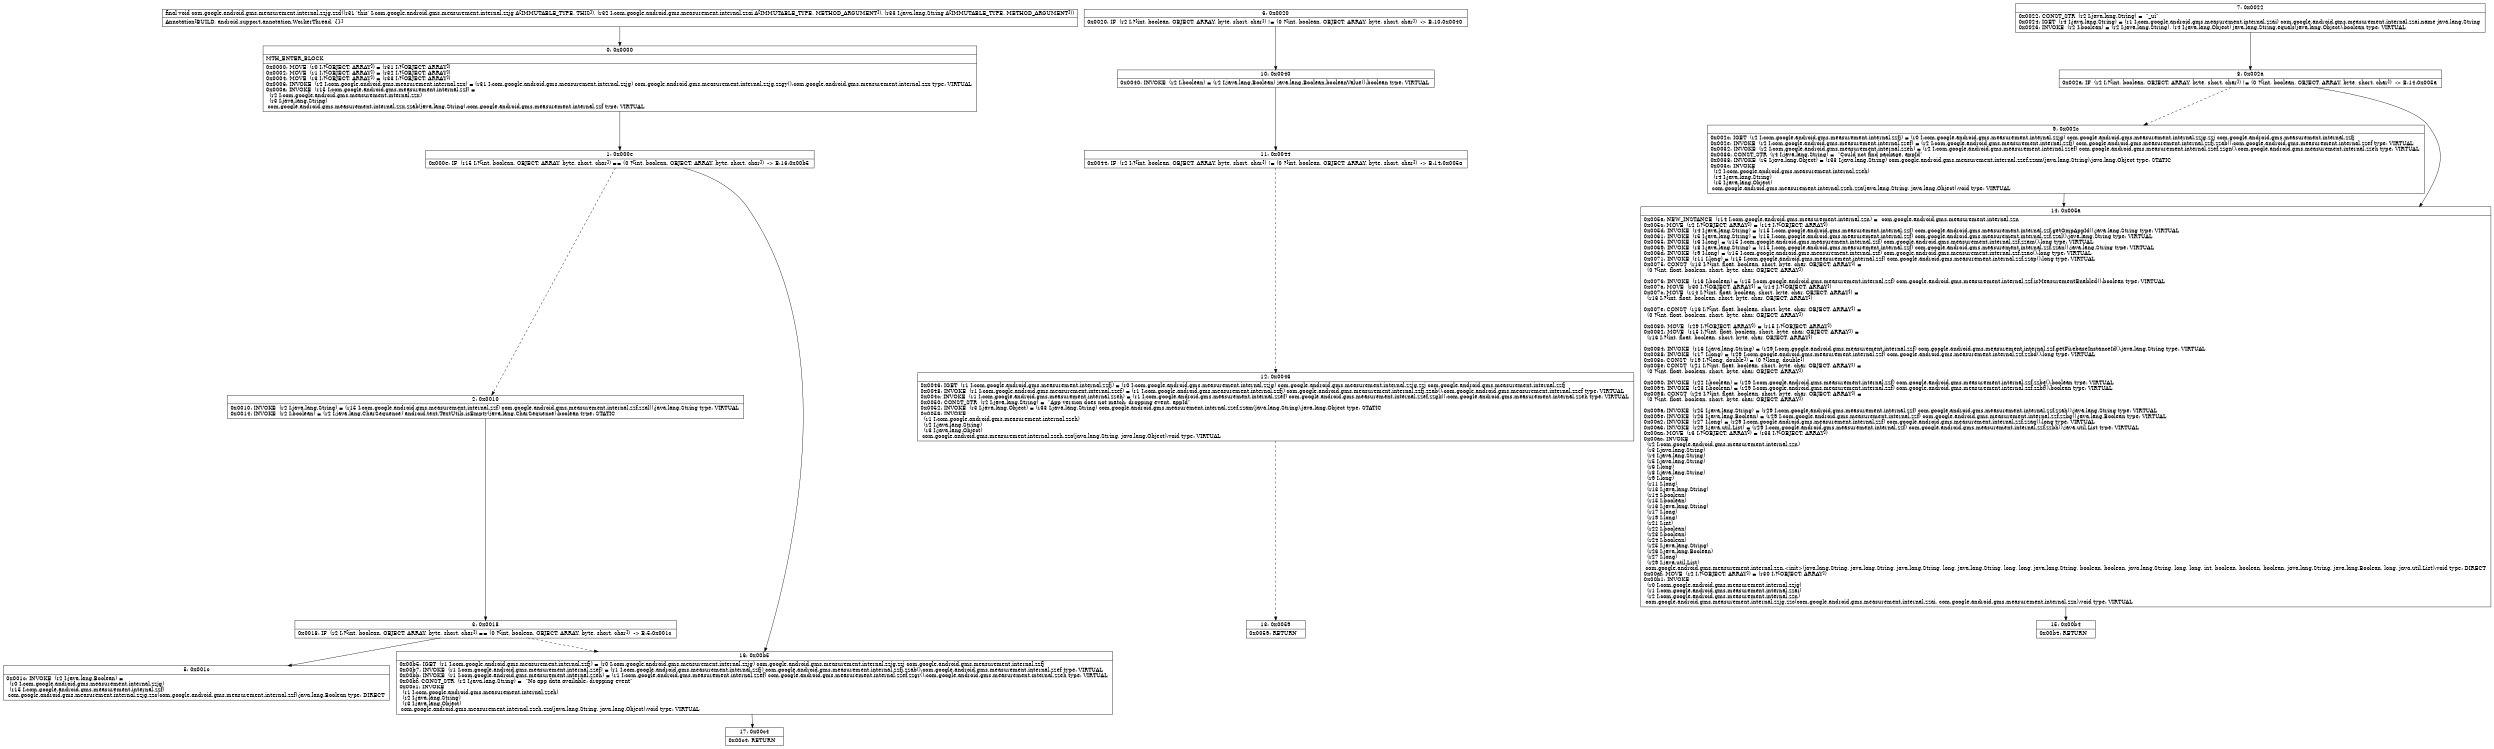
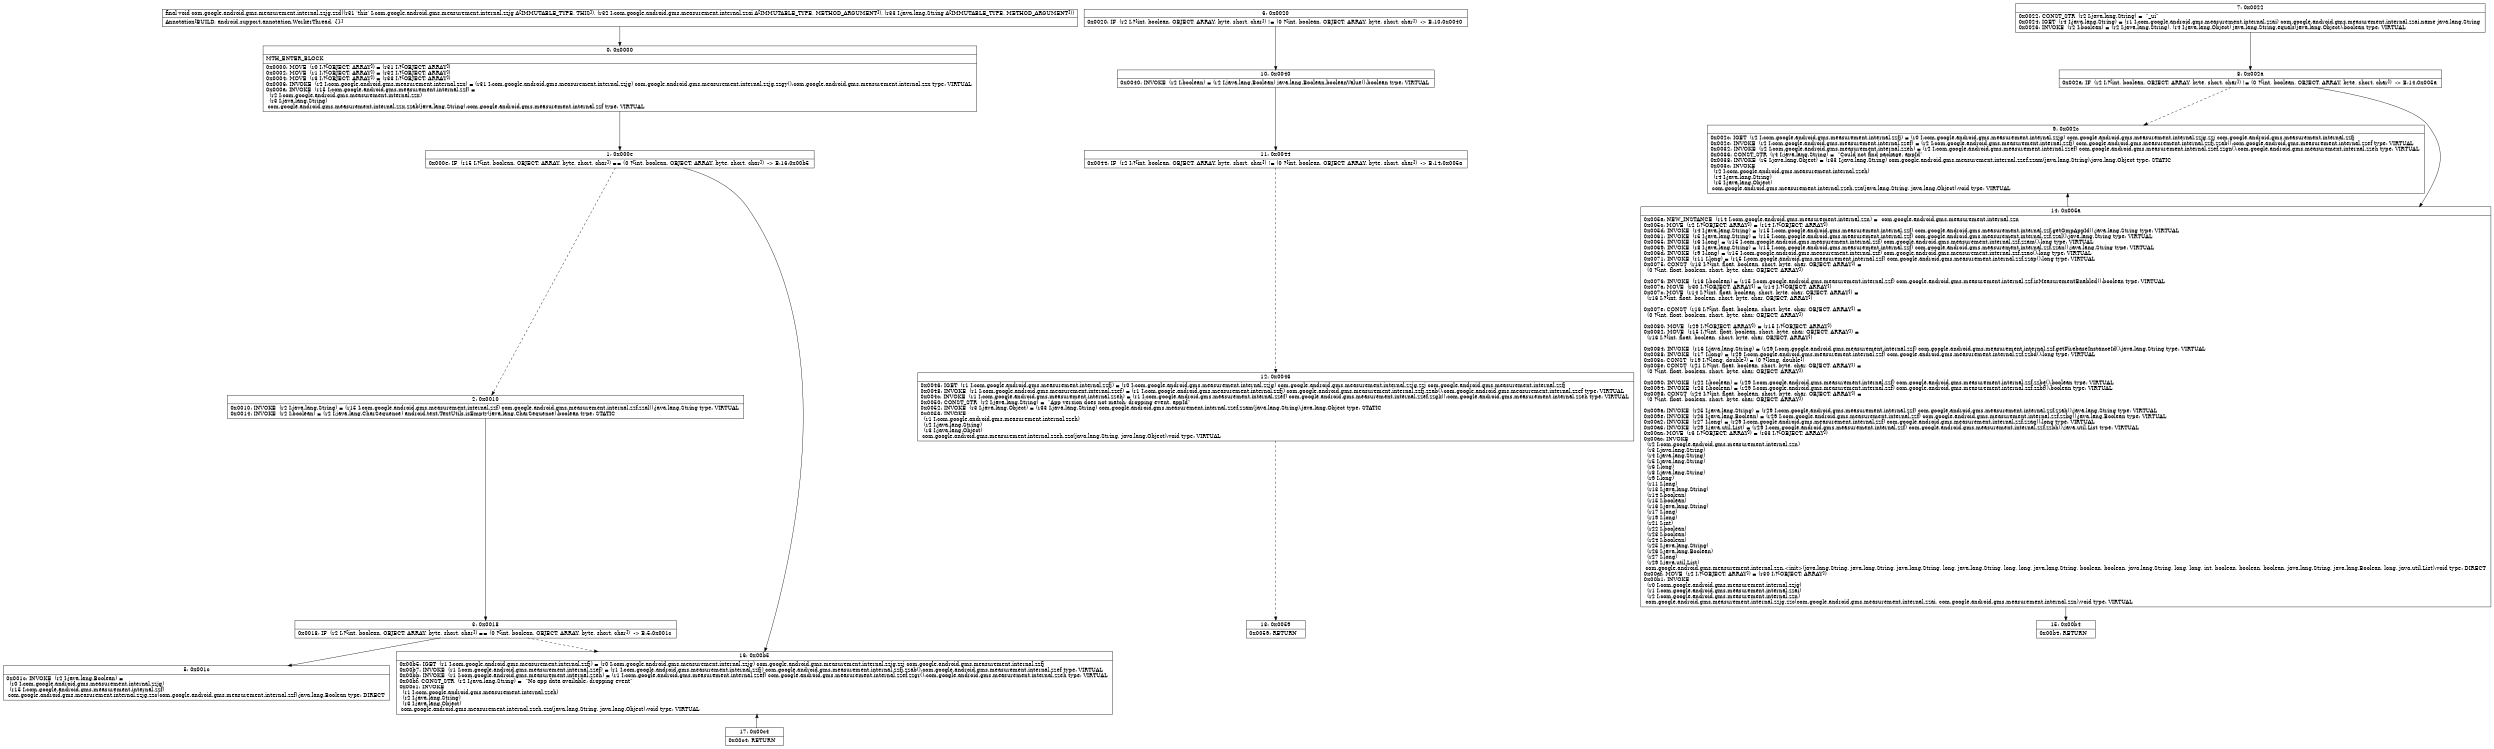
edge "9: 0x002c" -> "14: 0x005a": reversed
edge "16: 0x00b5" -> "17: 0x00c4": reversed
